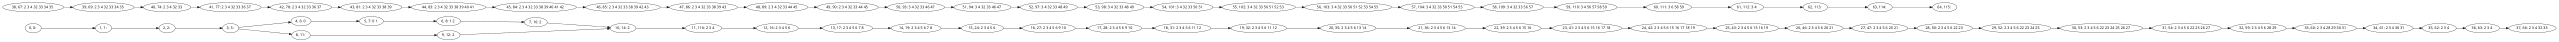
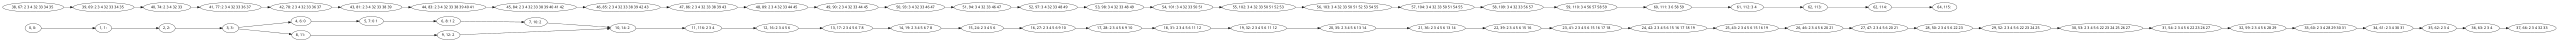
node "63, 114:": label "63, 114:" -> "62, 114:"
